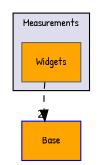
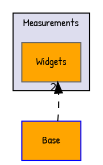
edge "Widgets" -> "Base": reversed
